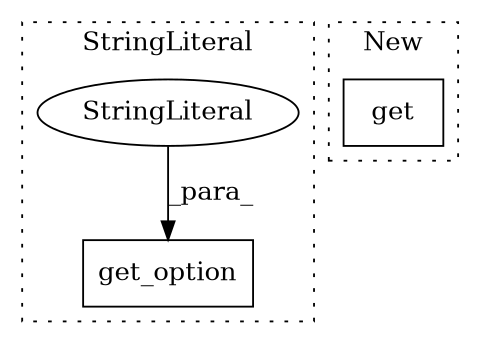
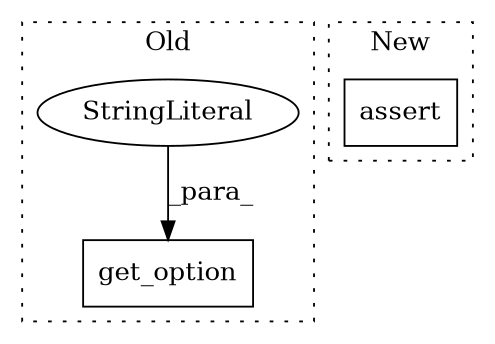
cluster "StringLiteral": label "StringLiteral" -> "Old"
node "get": label "get" -> "assert"
